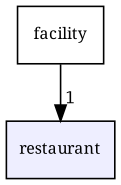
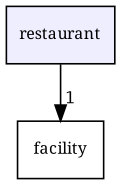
edge "facility" -> "restaurant": reversed
